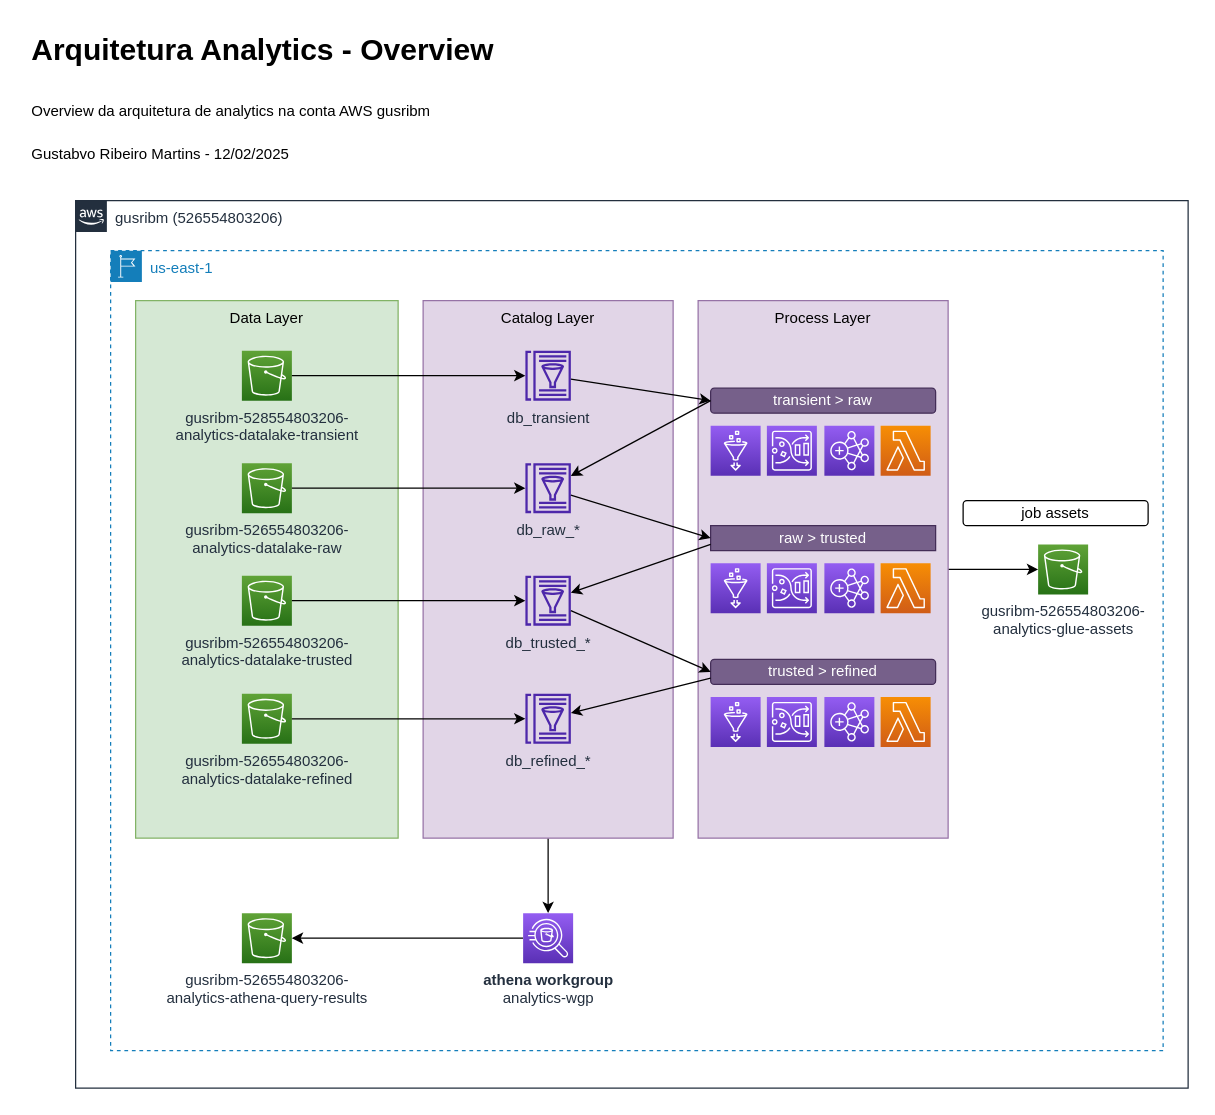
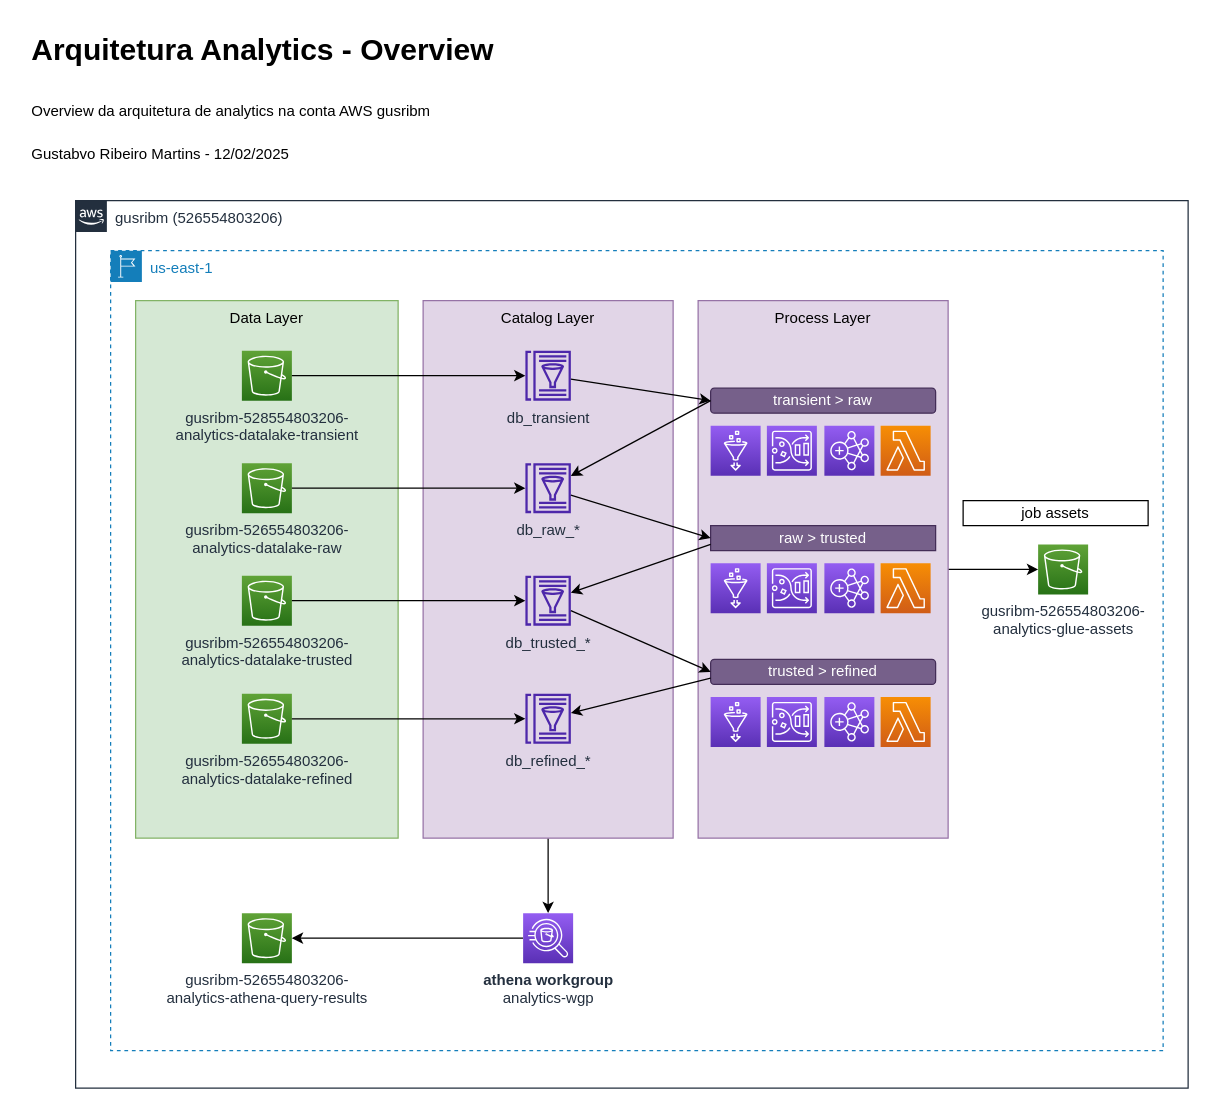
node "job assets": shape rounded rectangle -> rectangle
